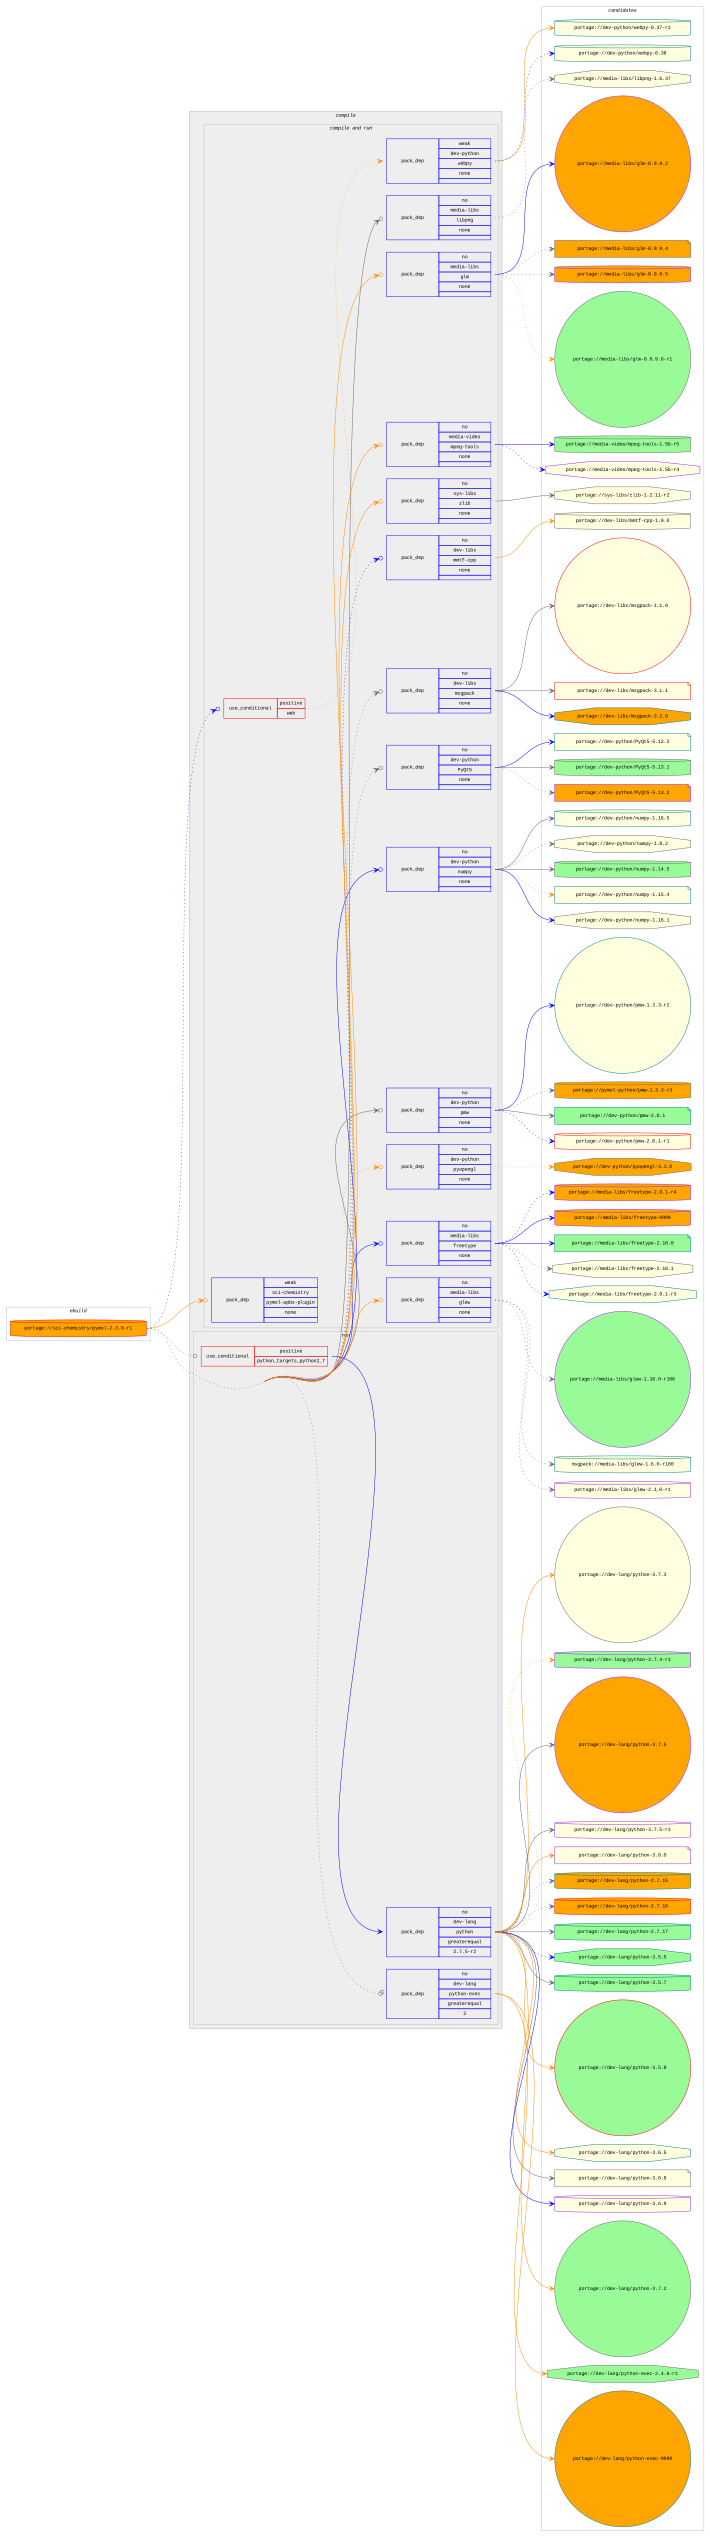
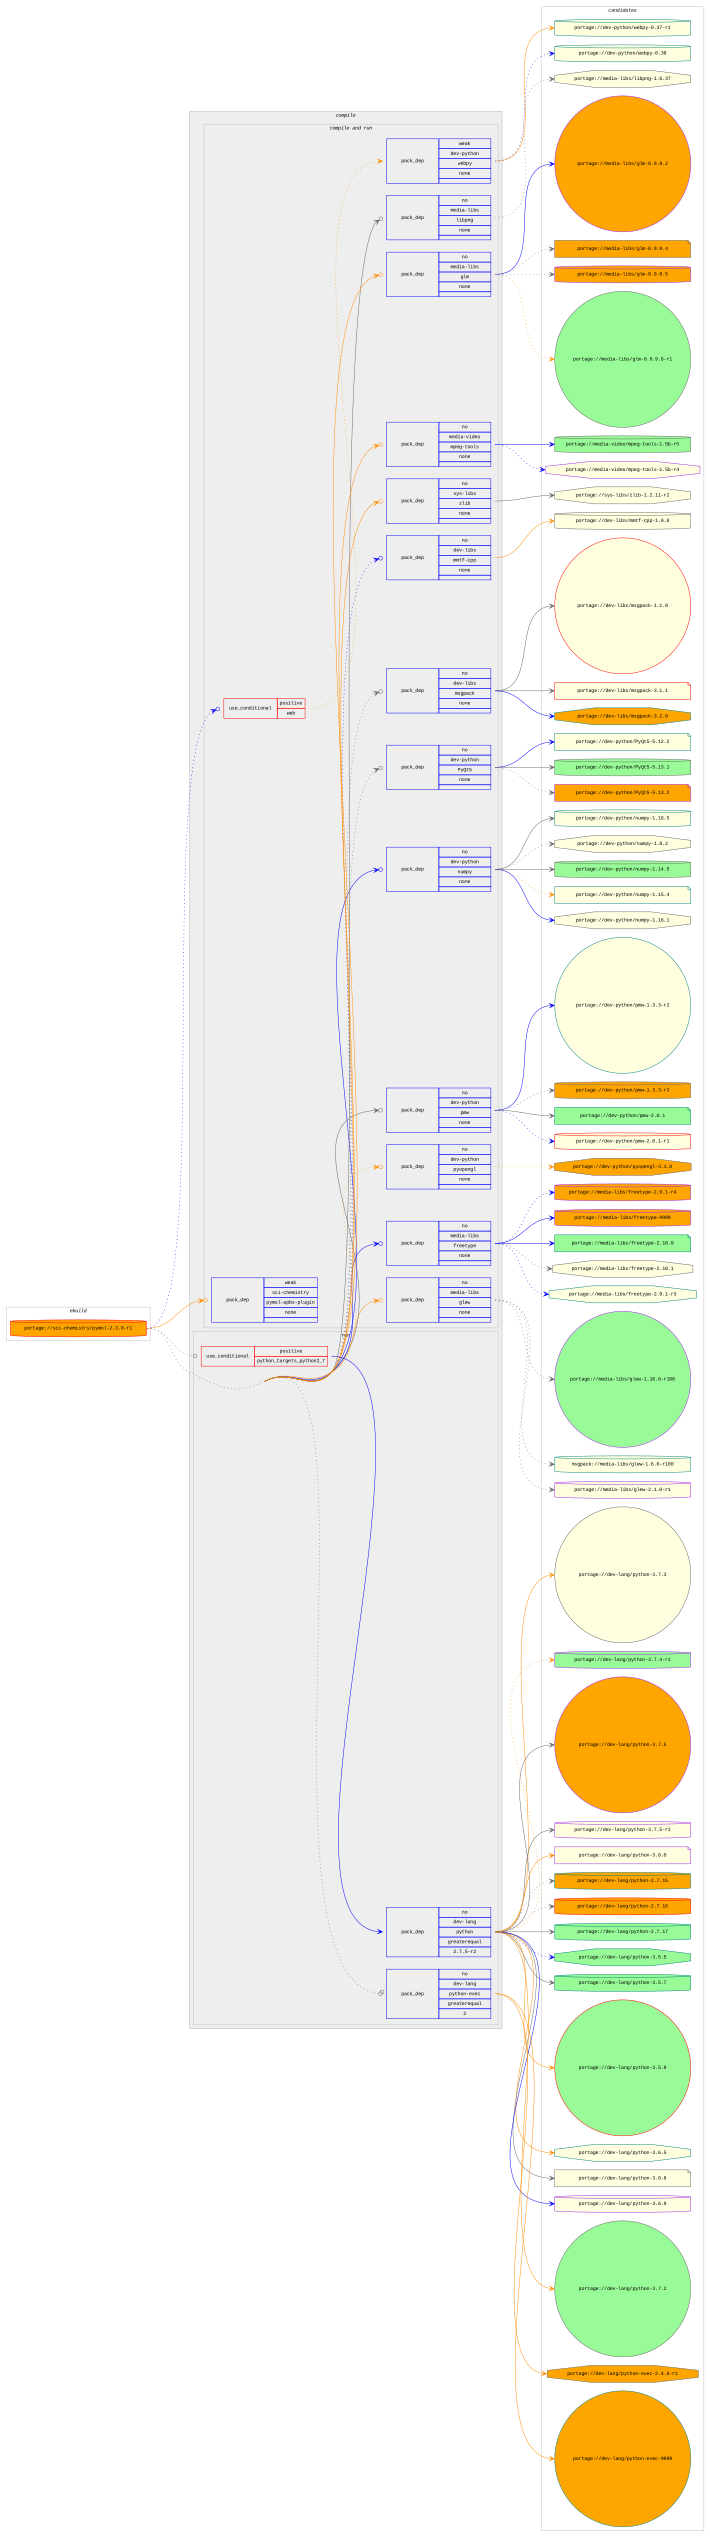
node "portage://pymol-python/pmw-1.3.3-r3": label "portage://pymol-python/pmw-1.3.3-r3" -> "portage://dev-python/pmw-1.3.3-r3"
node "portage://dev-lang/python-exec-2.4.6-r1": fillcolor palegreen -> orange
